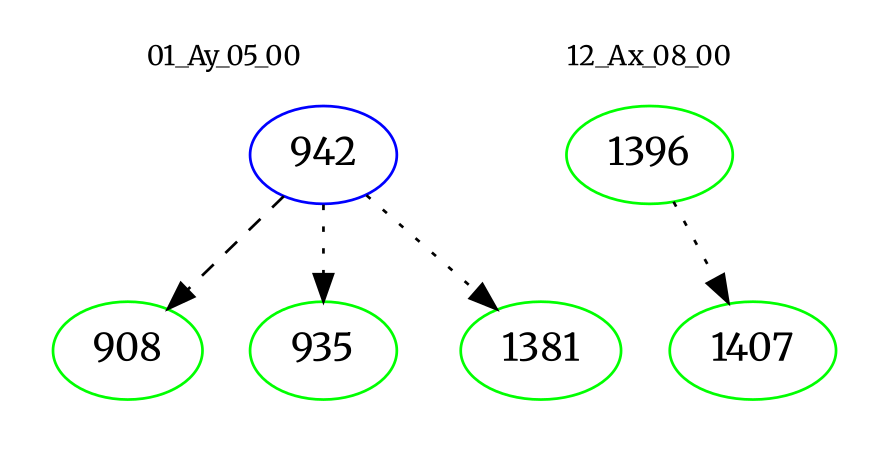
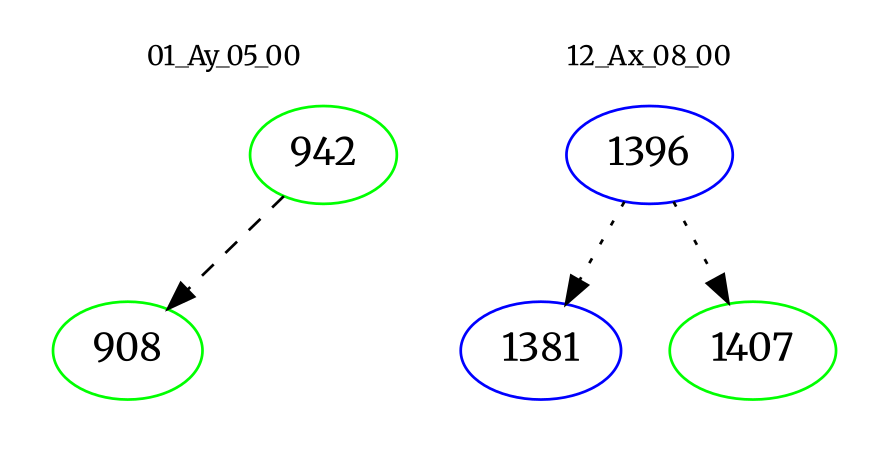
node "942": color blue -> green
node "1396": color green -> blue
edge "942" -> "1381": now "1396" -> "1381"
node "935": removed
node "1381": color green -> blue
